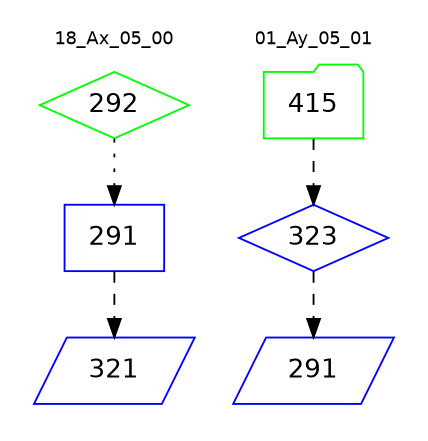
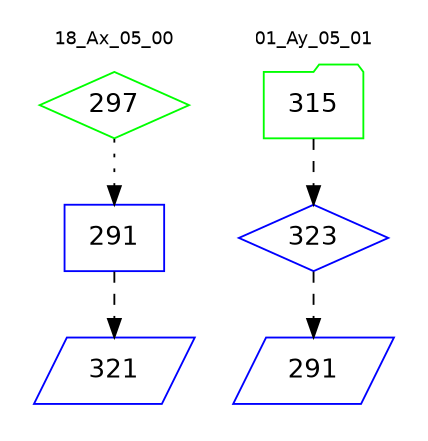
node "292": label "292" -> "297"
node "415": label "415" -> "315"
